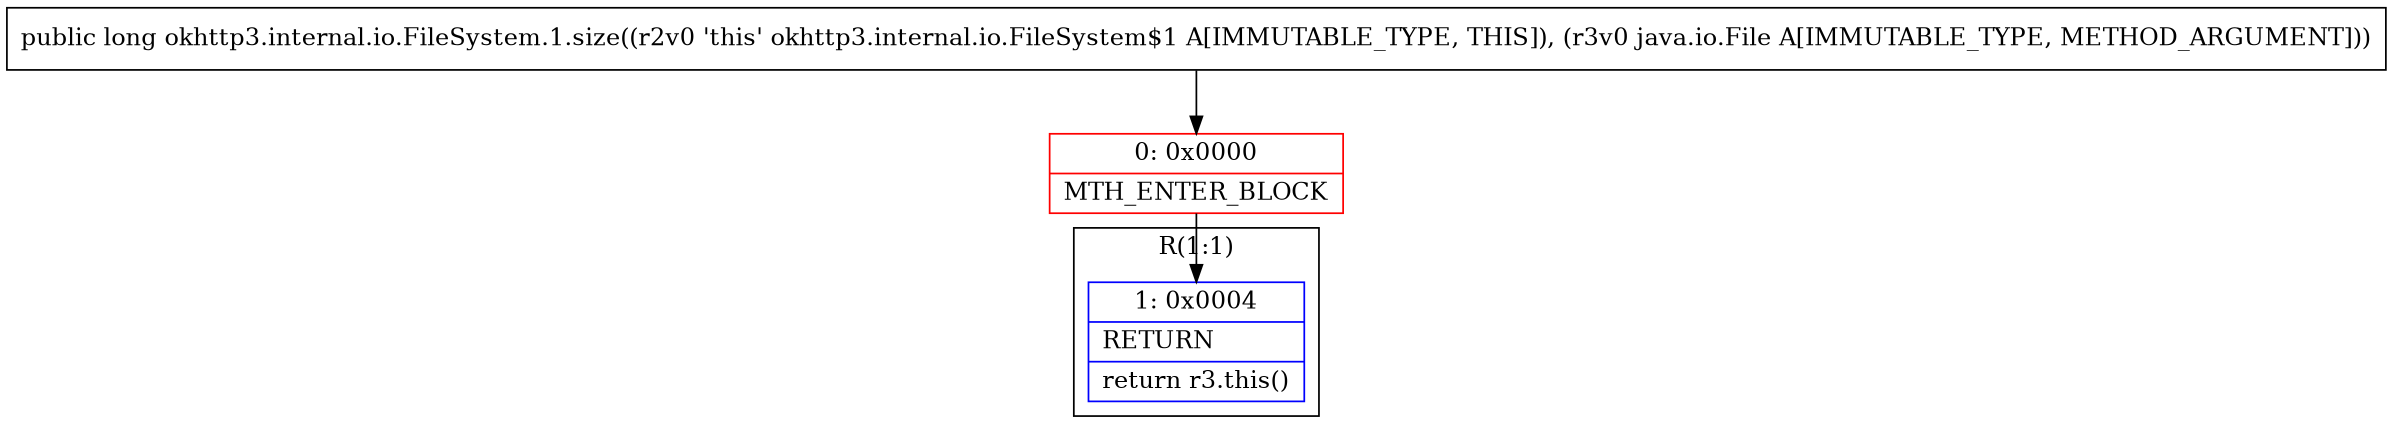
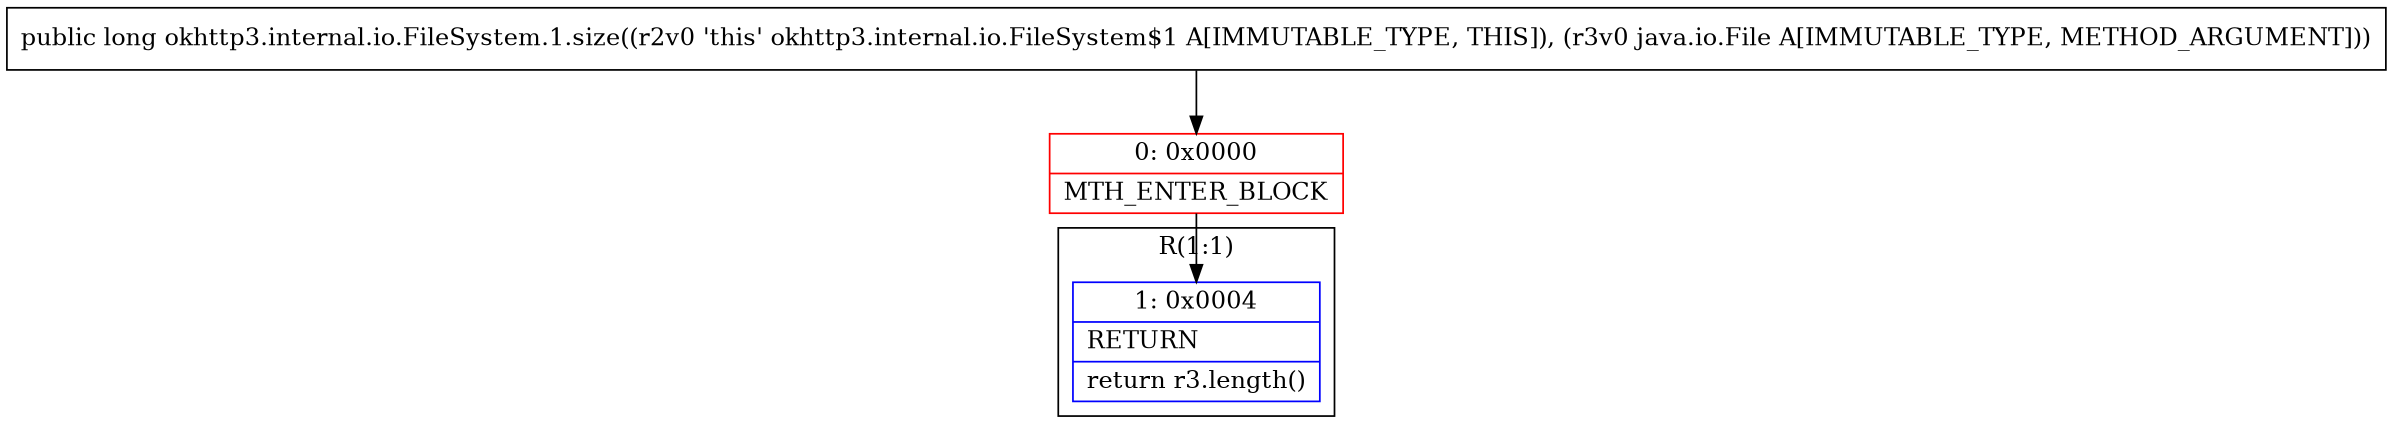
node "1: 0x0004": text "return r3.this()" -> "return r3.length()"
